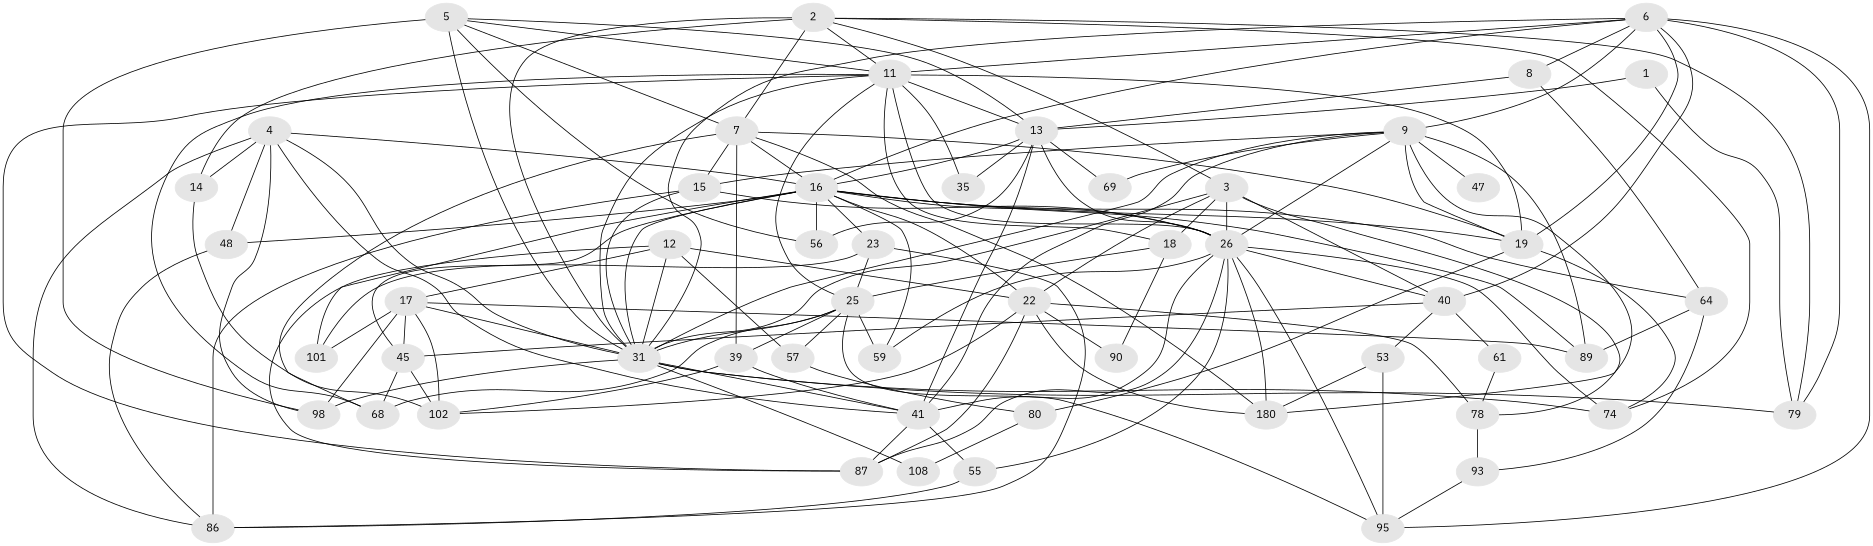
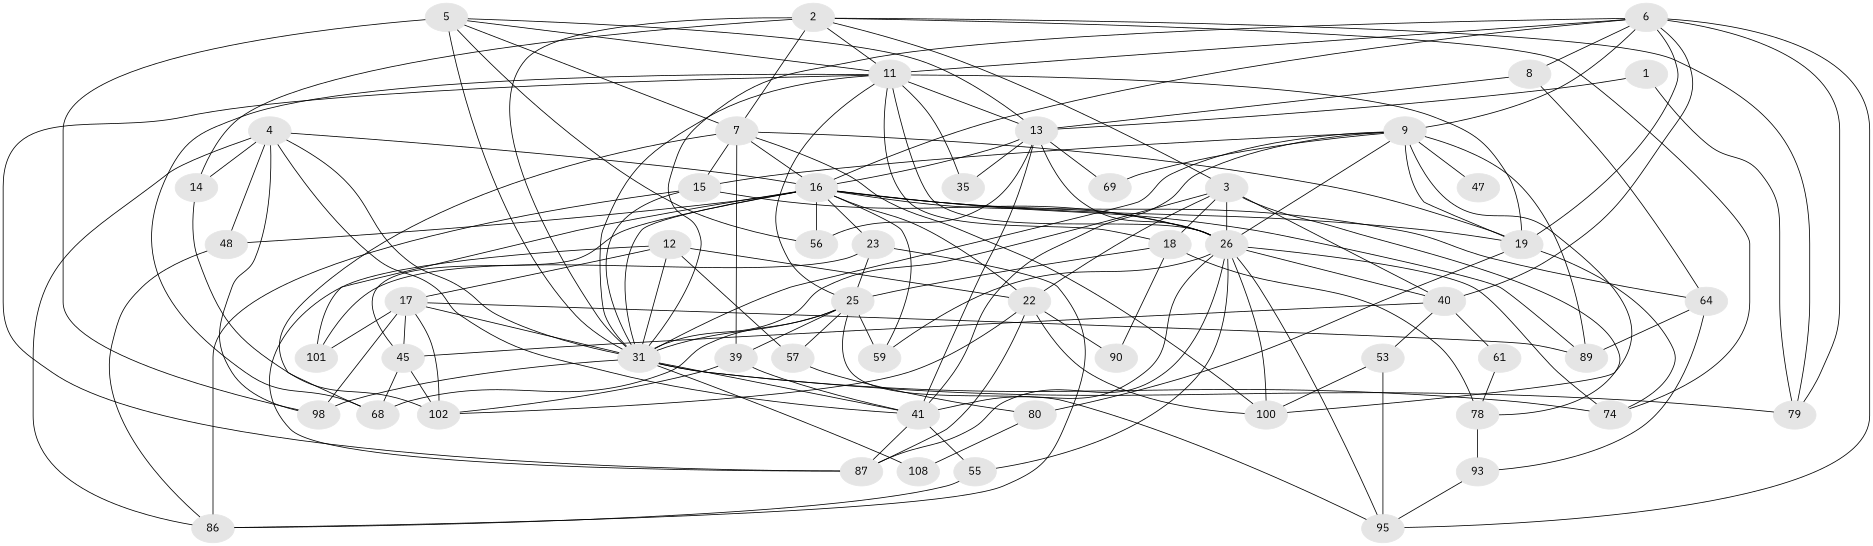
edge "22" -- "78": now "18" -- "78"
node "180": label "180" -> "100"
